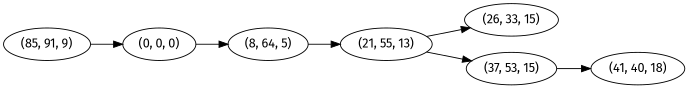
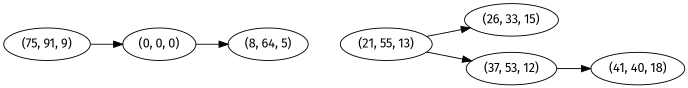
node "(85, 91, 9)": label "(85, 91, 9)" -> "(75, 91, 9)"
edge "(8, 64, 5)" -> "(21, 55, 13)": removed
node "(37, 53, 15)": label "(37, 53, 15)" -> "(37, 53, 12)"
